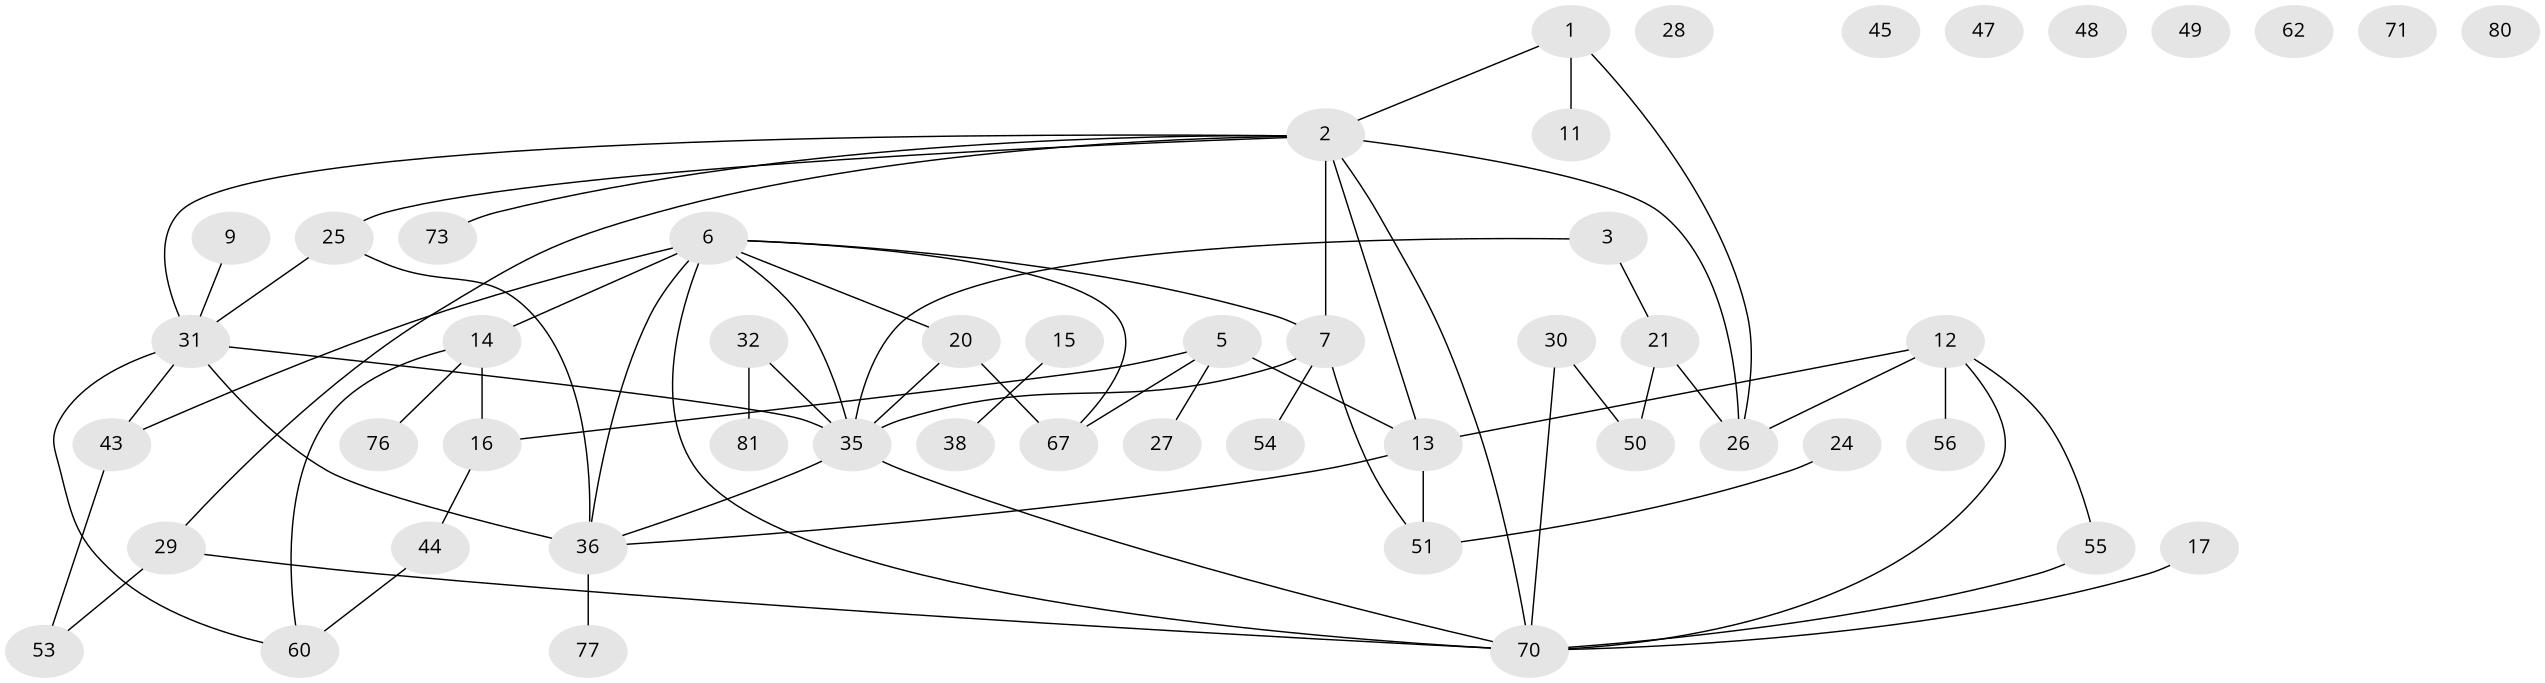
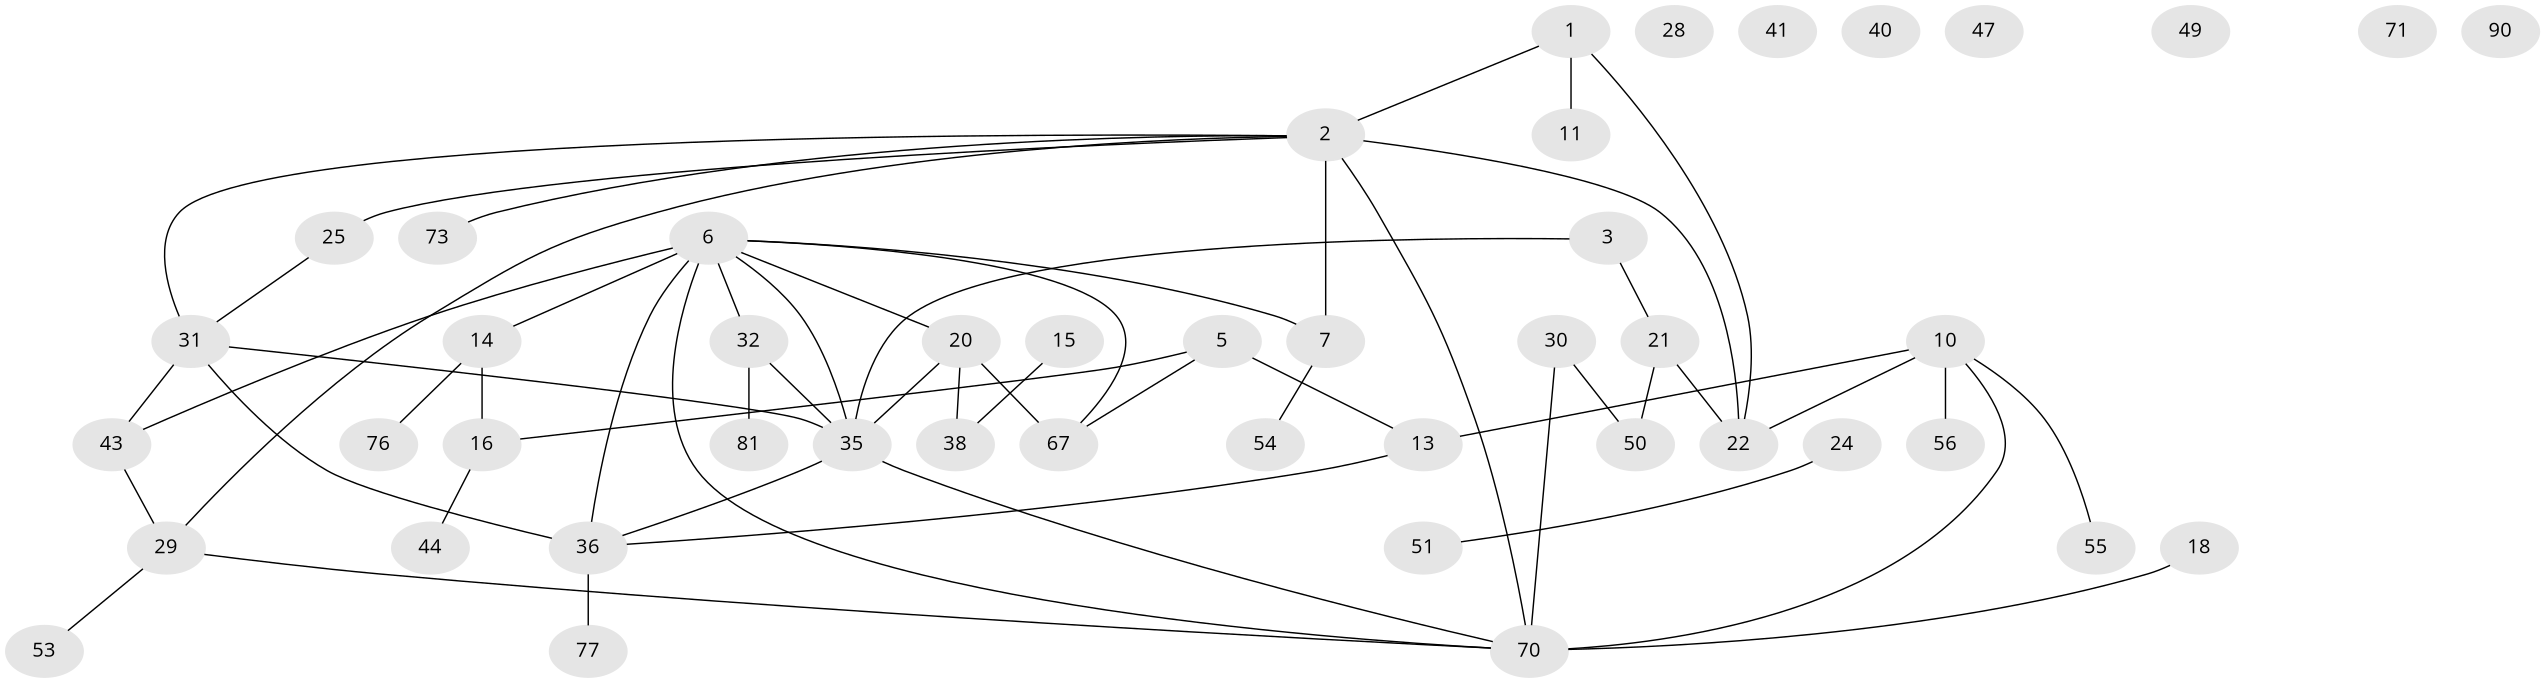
node "41": added
node "45": label "45" -> "40"
node "48": removed
node "62": removed
node "80": label "80" -> "90"
node "9": removed
edge "6" -- "32": added
edge "2" -- "13": removed
edge "25" -- "36": removed
node "12": label "12" -> "10"
edge "7" -- "35": removed
edge "20" -- "38": added
node "27": removed
node "26": label "26" -> "22"
edge "7" -- "51": removed
edge "13" -- "51": removed
edge "43" -- "53": now "43" -- "29"
node "17": label "17" -> "18"
edge "55" -- "70": removed
node "60": removed
